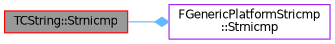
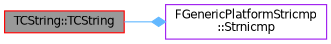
node "TCString::Strnicmp": label "TCString::Strnicmp" -> "TCString::TCString"
